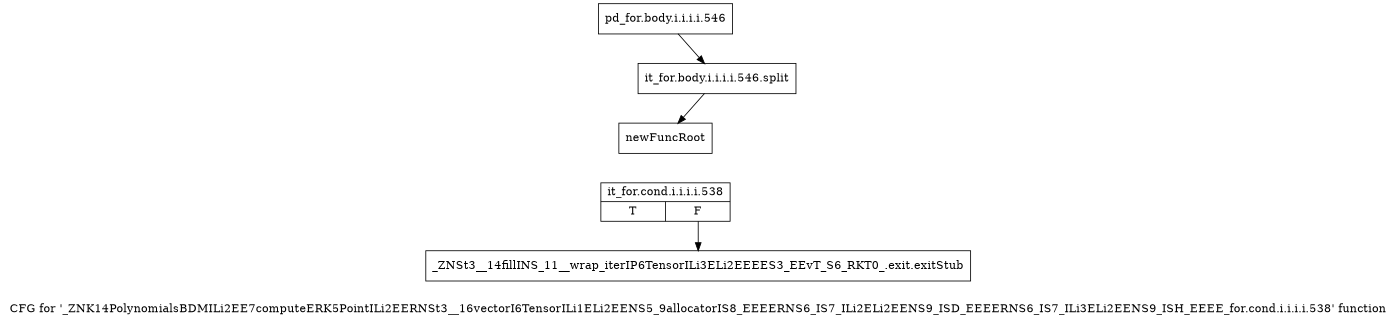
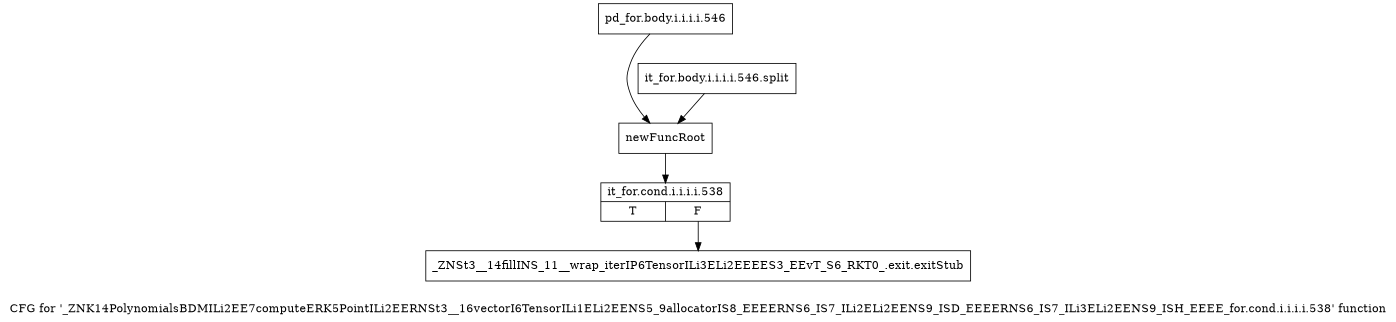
edge "pd_for.body.i.i.i.i.546" -> "it_for.body.i.i.i.i.546.split": now "pd_for.body.i.i.i.i.546" -> "newFuncRoot"
edge "newFuncRoot" -> "it_for.cond.i.i.i.i.538": added
